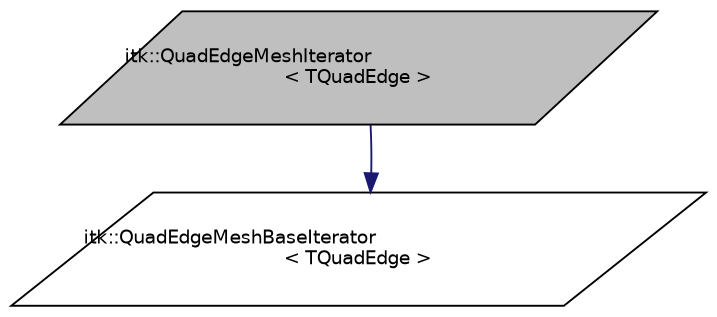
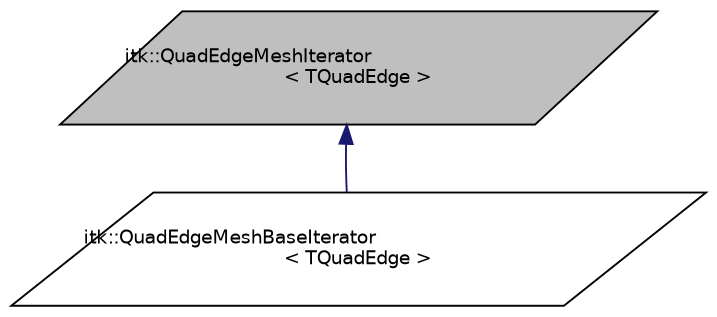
edge "itk::QuadEdgeMeshIterator < TQuadEdge >" -> "itk::QuadEdgeMeshBaseIterator < TQuadEdge >": reversed
